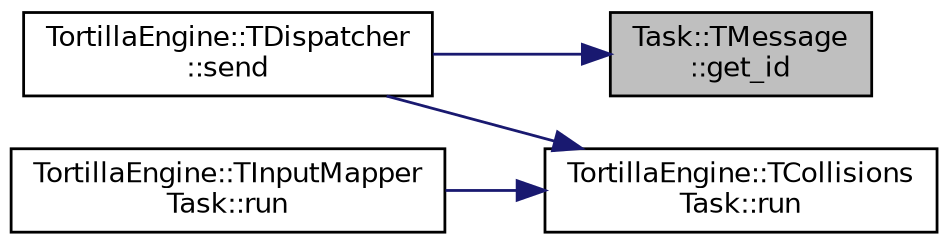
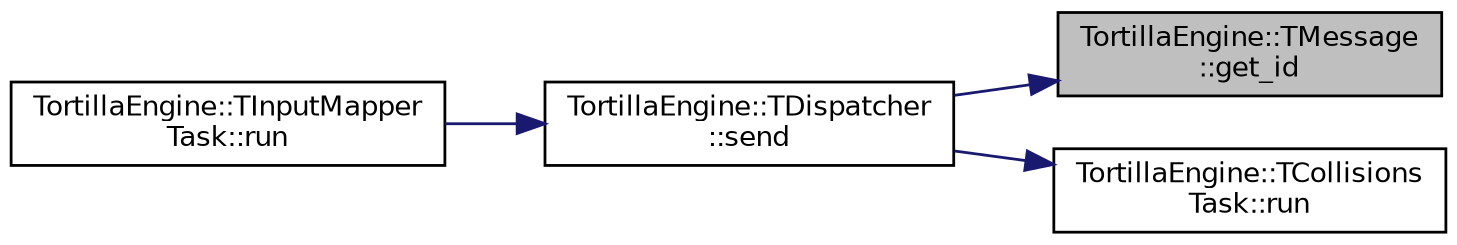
node "Task::TMessage ::get_id": label "Task::TMessage ::get_id" -> "TortillaEngine::TMessage ::get_id"
edge "TortillaEngine::TInputMapper Task::run" -> "TortillaEngine::TCollisions Task::run": now "TortillaEngine::TInputMapper Task::run" -> "TortillaEngine::TDispatcher ::send"
